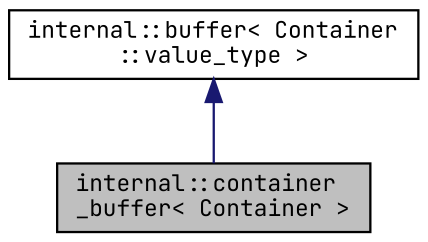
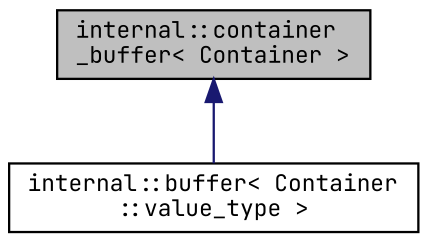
edge "internal::container _buffer< Container >" -> "internal::buffer< Container ::value_type >": reversed
